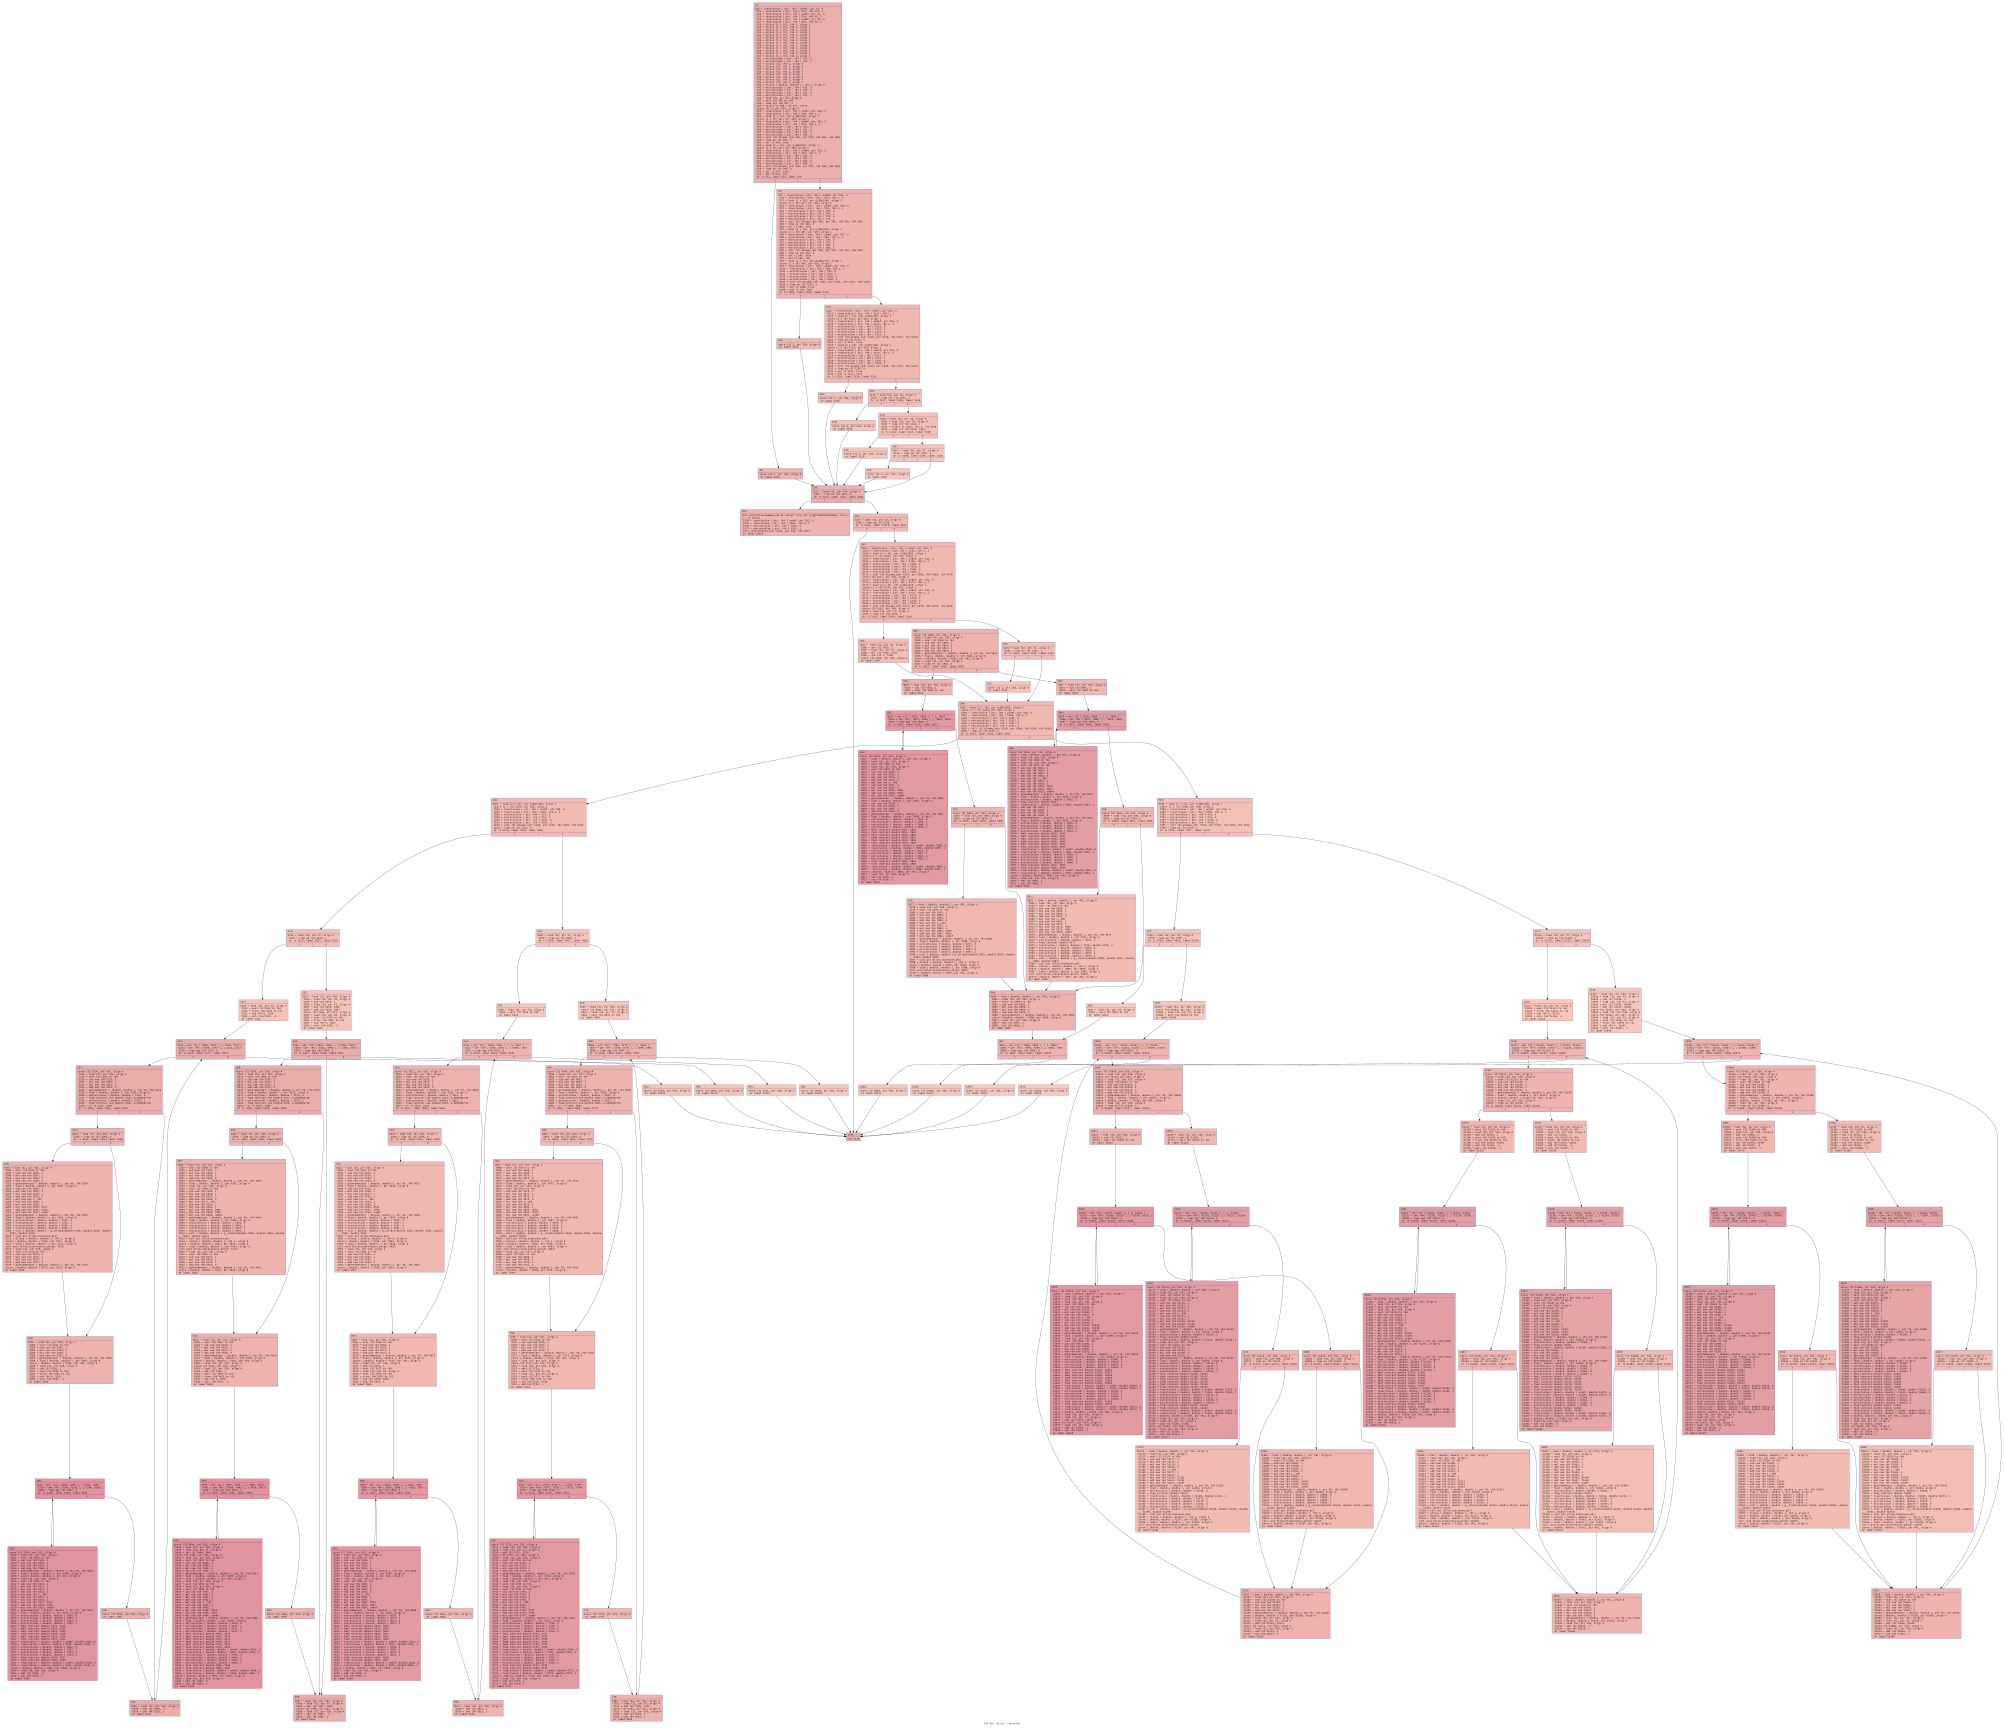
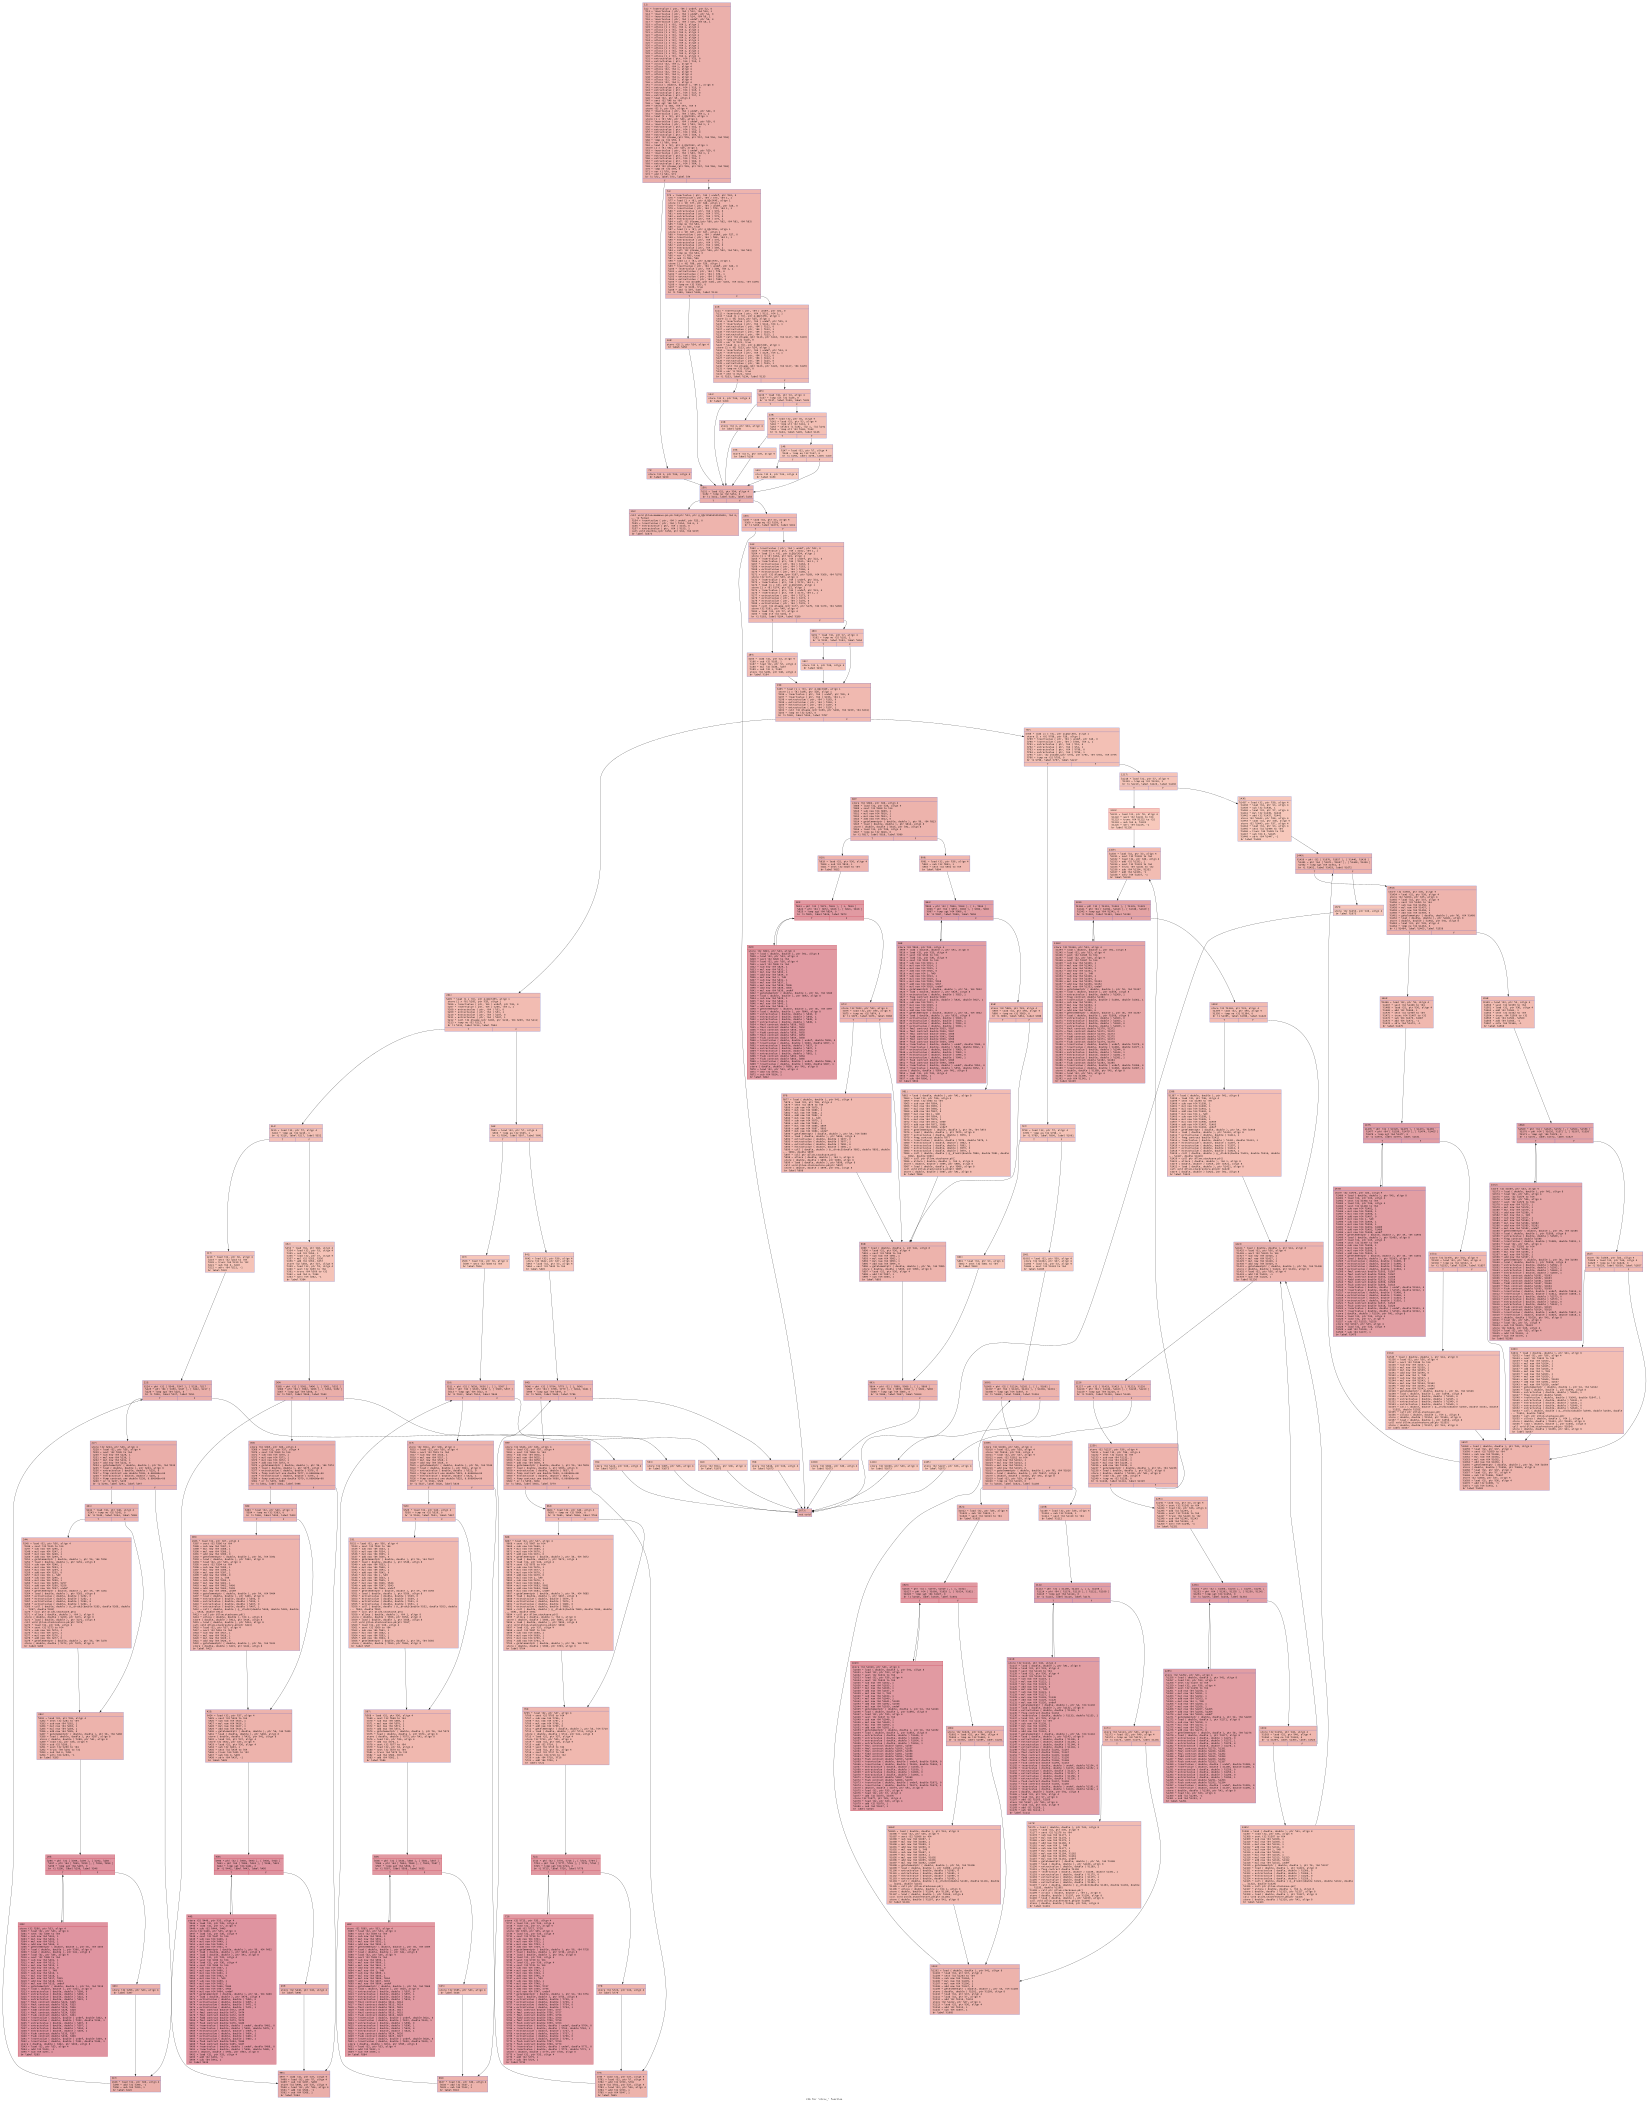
edge "1220:" -> "1226:": now "1220:" -> "1329:"
